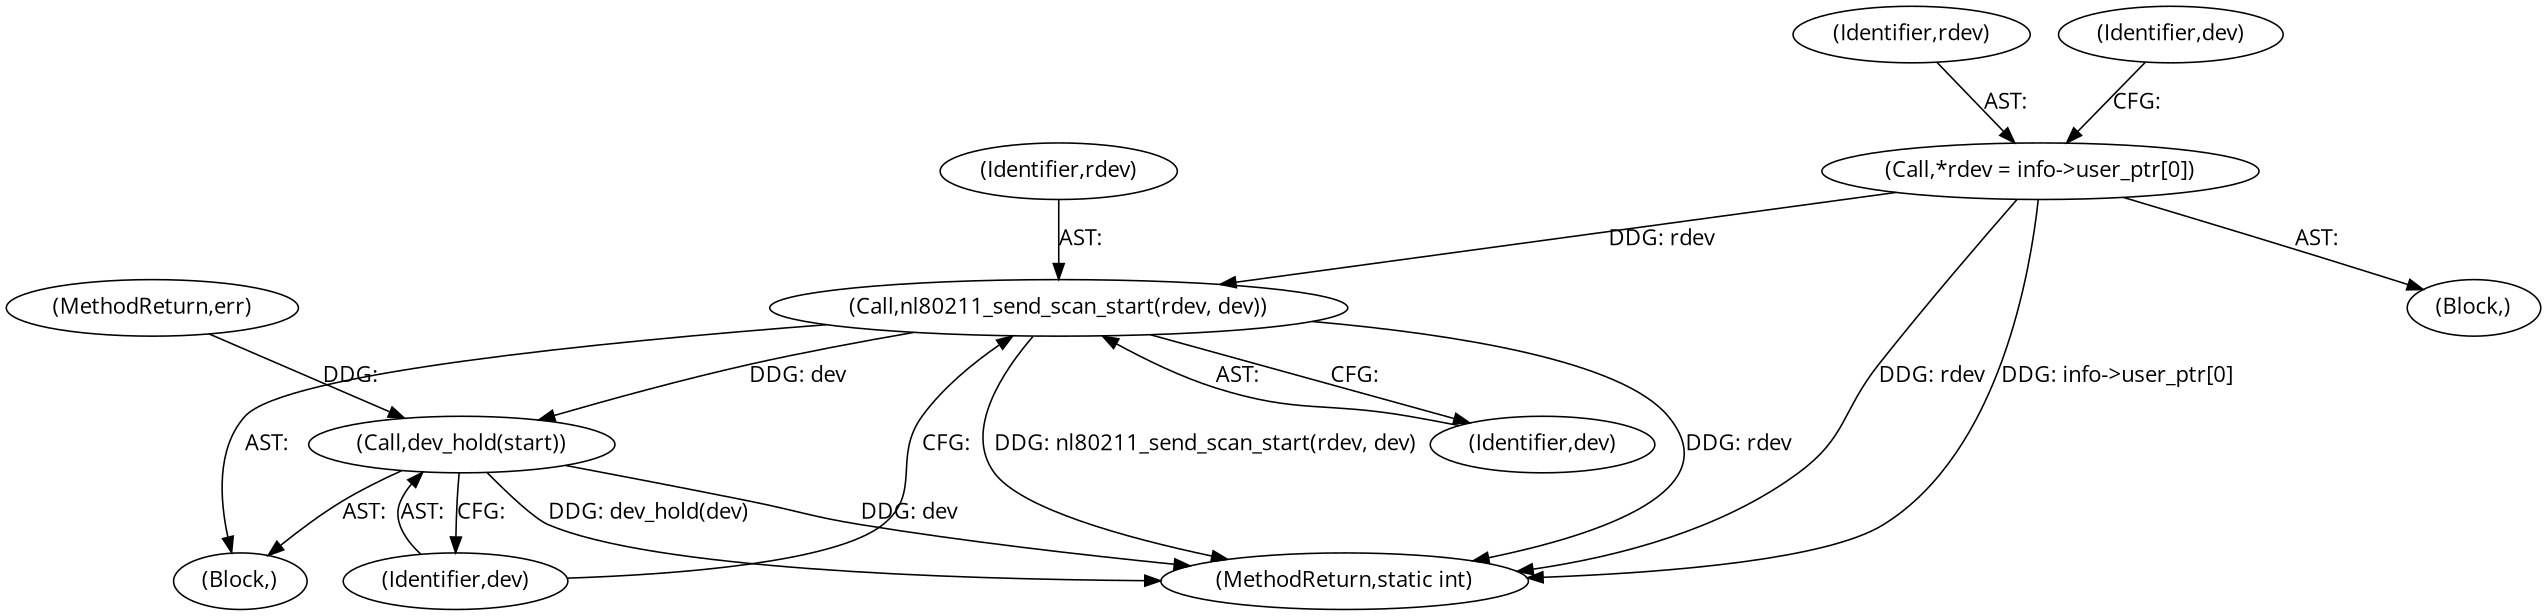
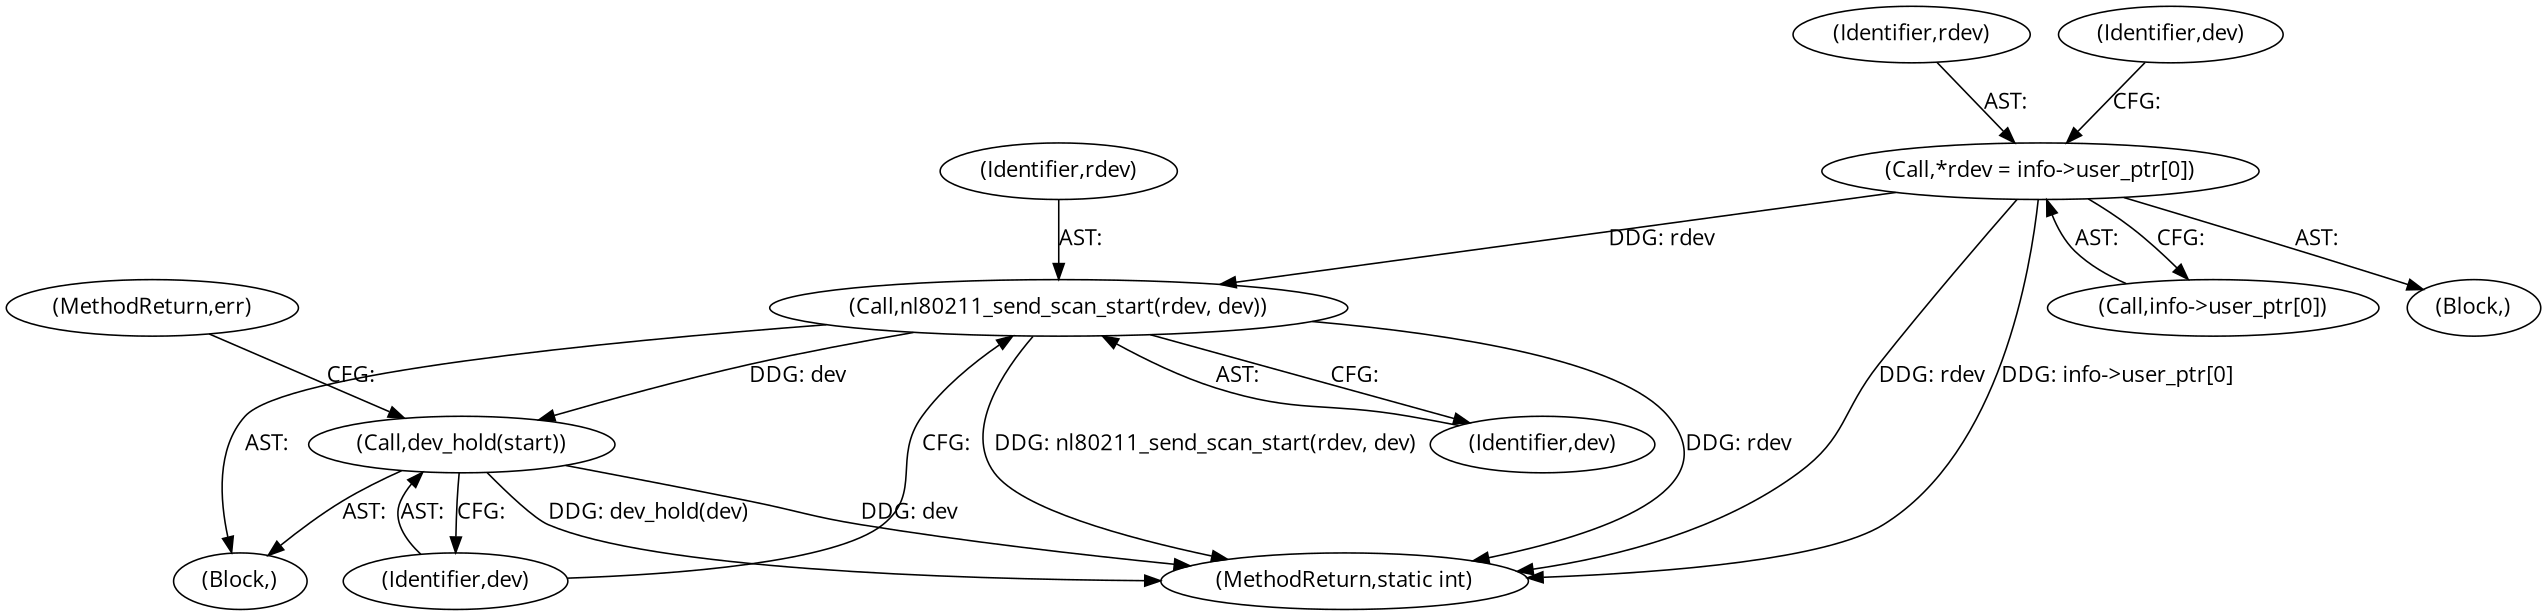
node "(Call,info->user_ptr[0])": added
edge "(MethodReturn,err)" -> "(Call,dev_hold(start))": label "DDG: " -> "CFG: "
